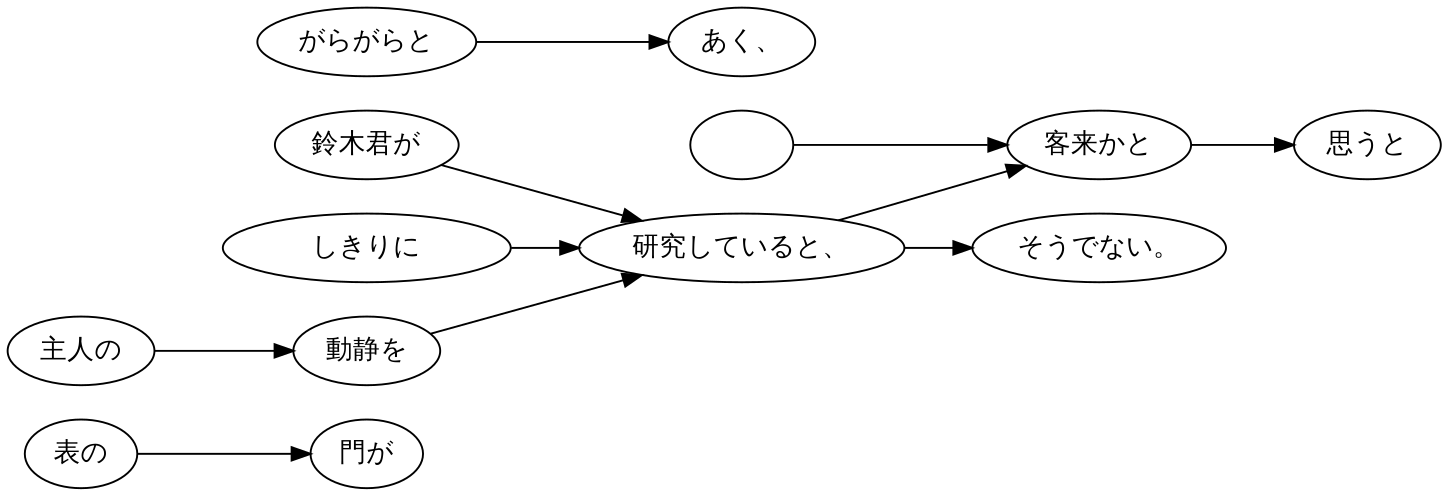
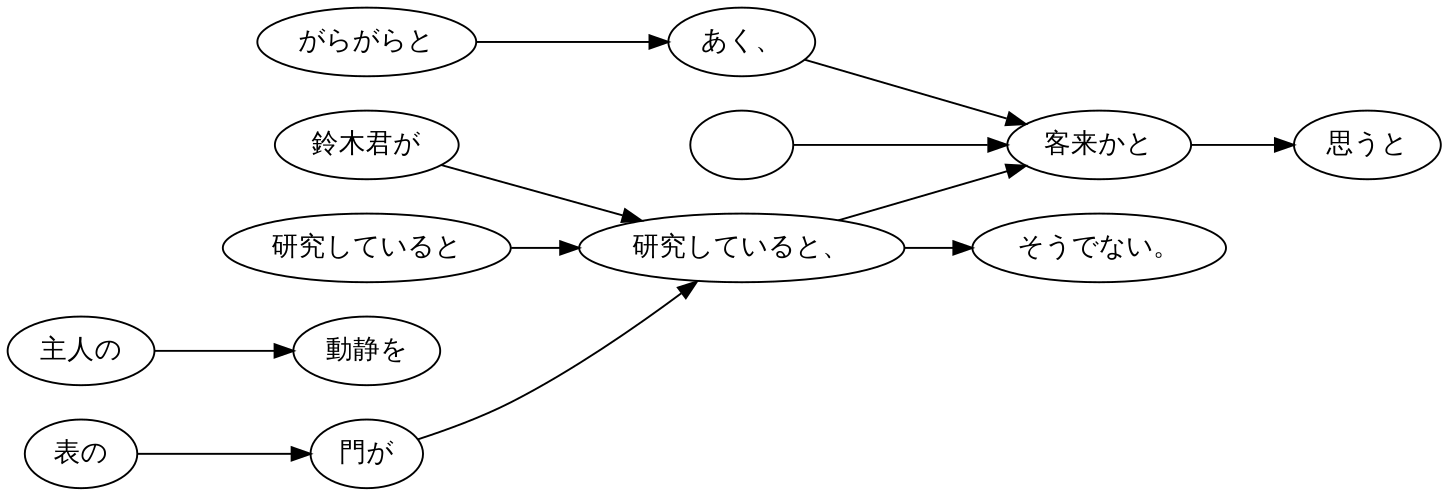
edge "あく、" -> "客来かと": added
node "しきりに": label "しきりに" -> "研究していると"
edge "動静を" -> "研究していると、": now "門が" -> "研究していると、"
